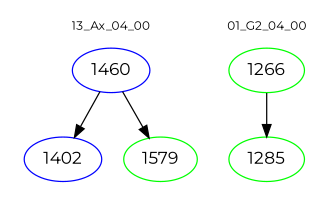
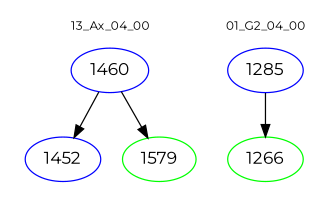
edge "1266" -> "1285": reversed
node "1402": label "1402" -> "1452"
node "1285": color green -> blue
